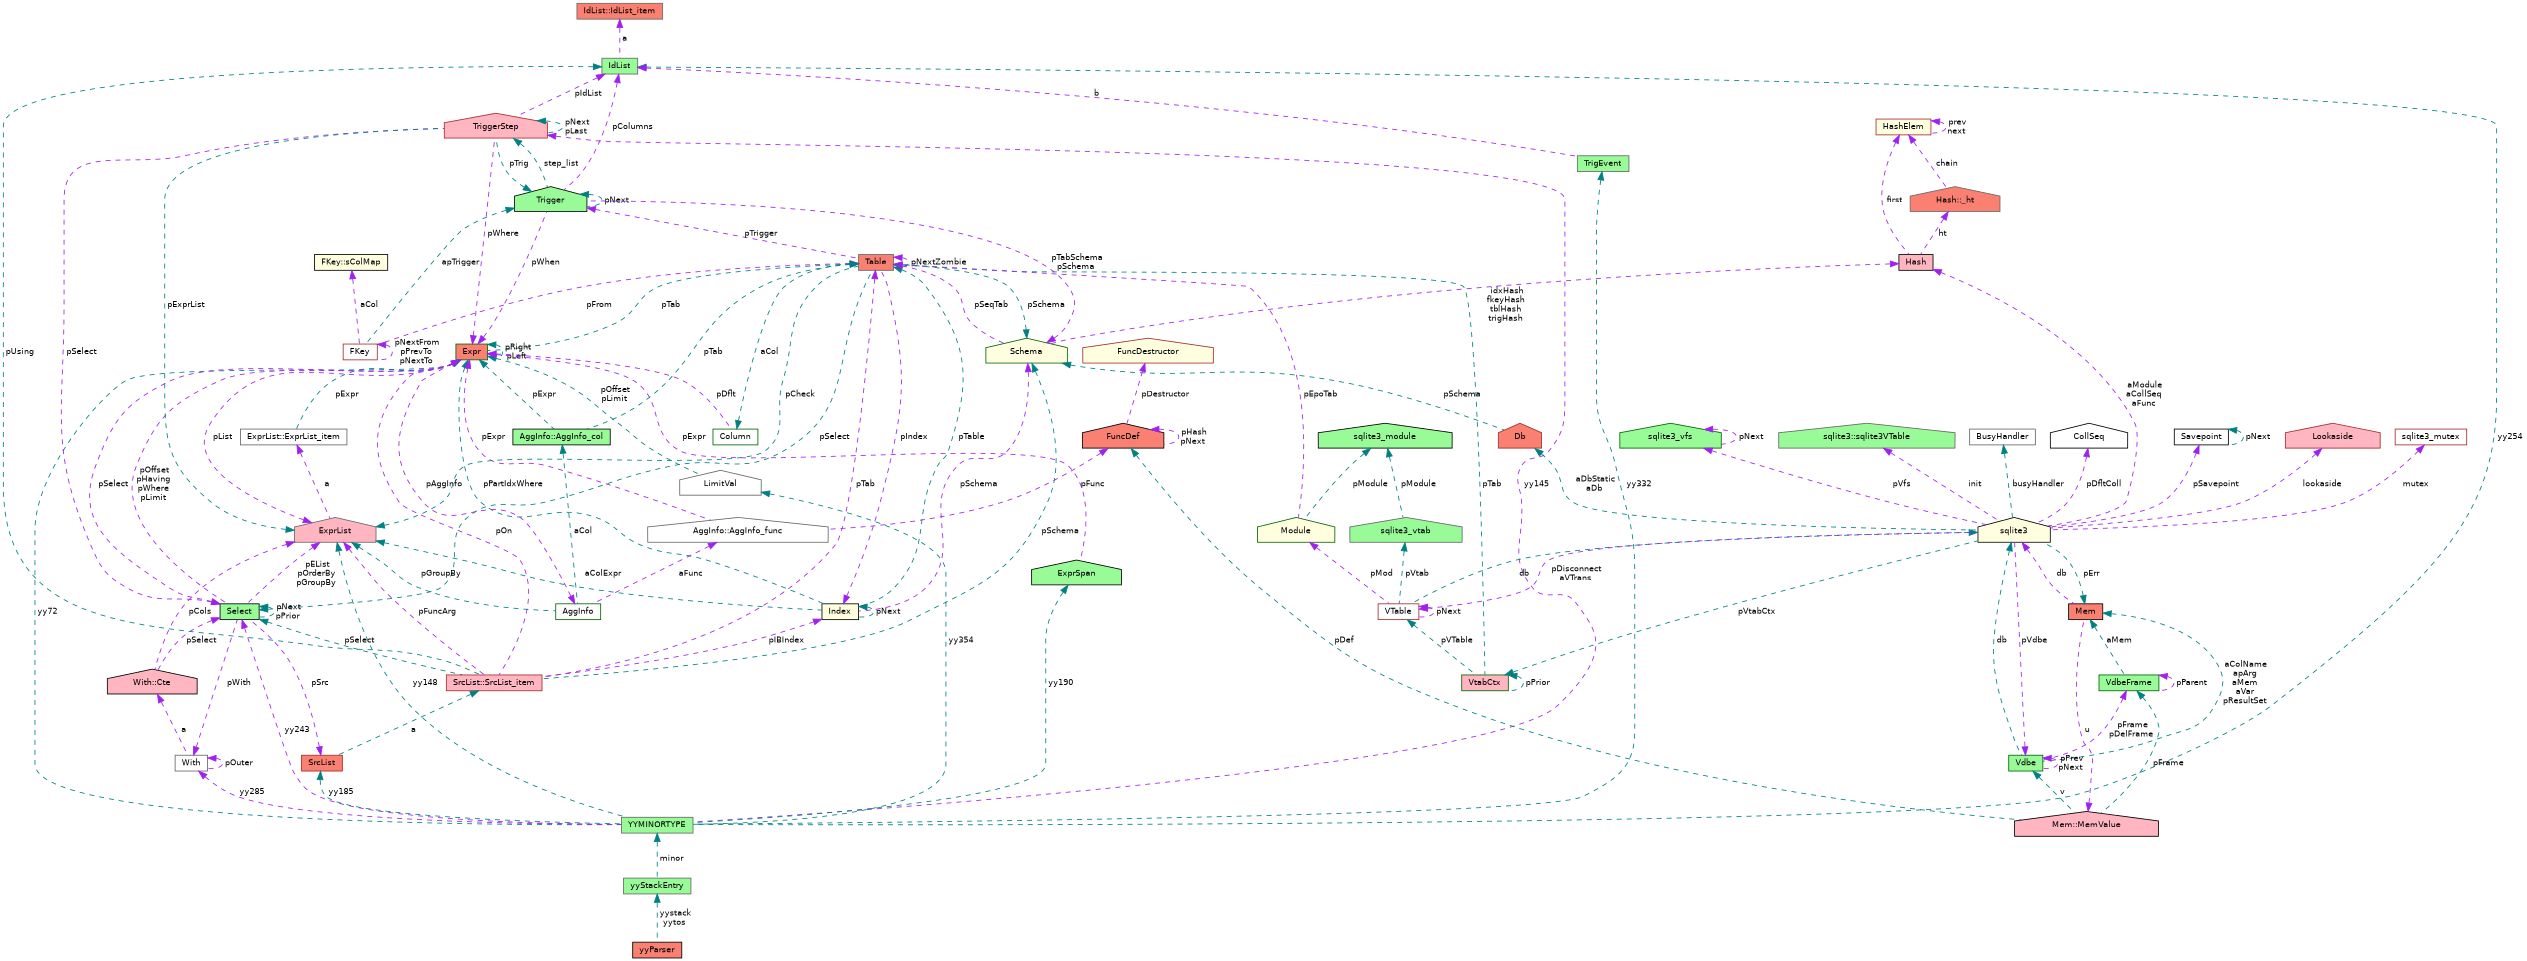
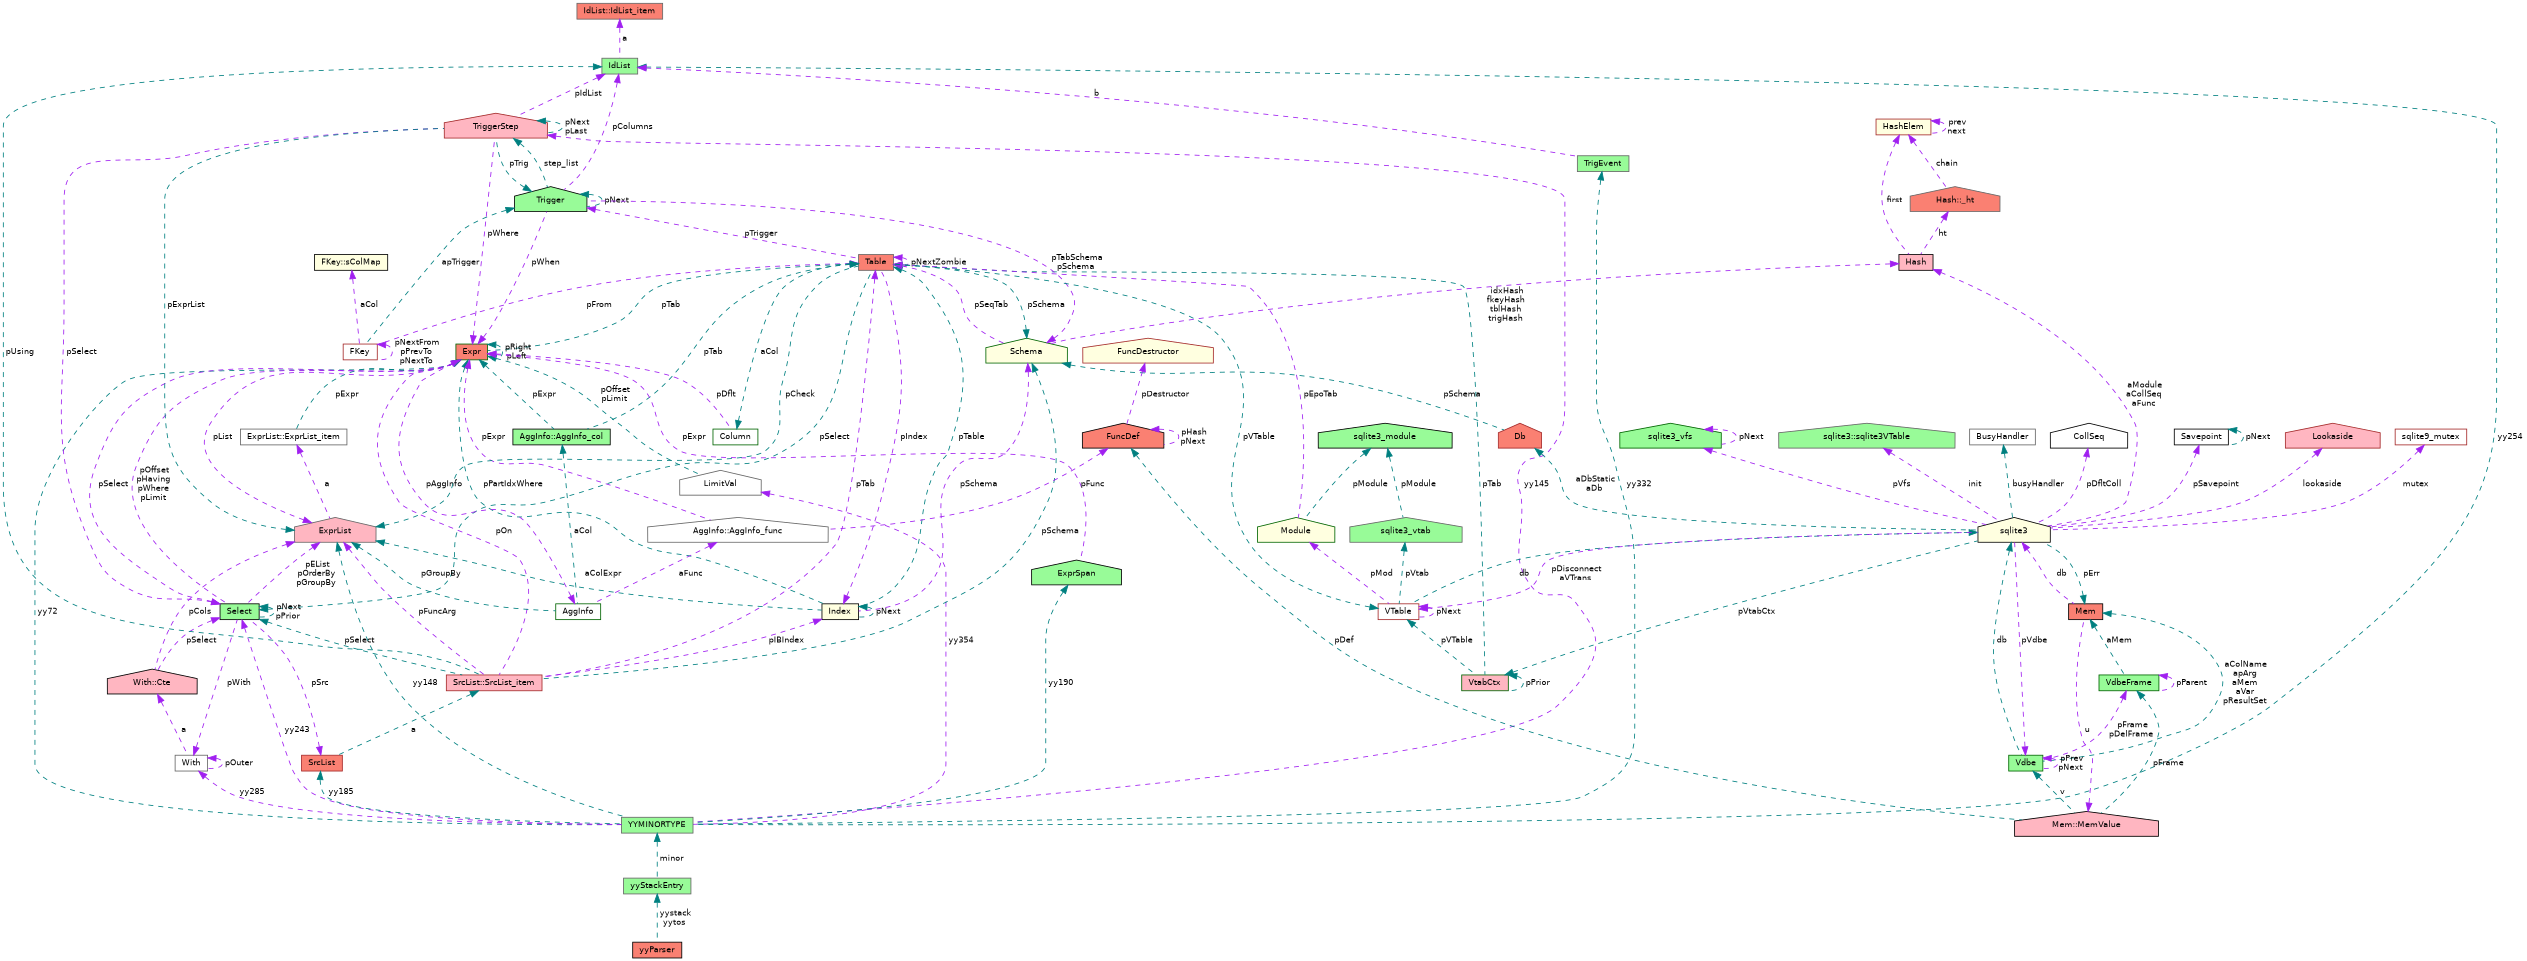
edge "Table" -> "VTable": added, label "pVTable"
node "sqlite3_mutex": label "sqlite3_mutex" -> "sqlite9_mutex"
edge "YYMINORTYPE" -> "LimitVal": color teal -> purple
